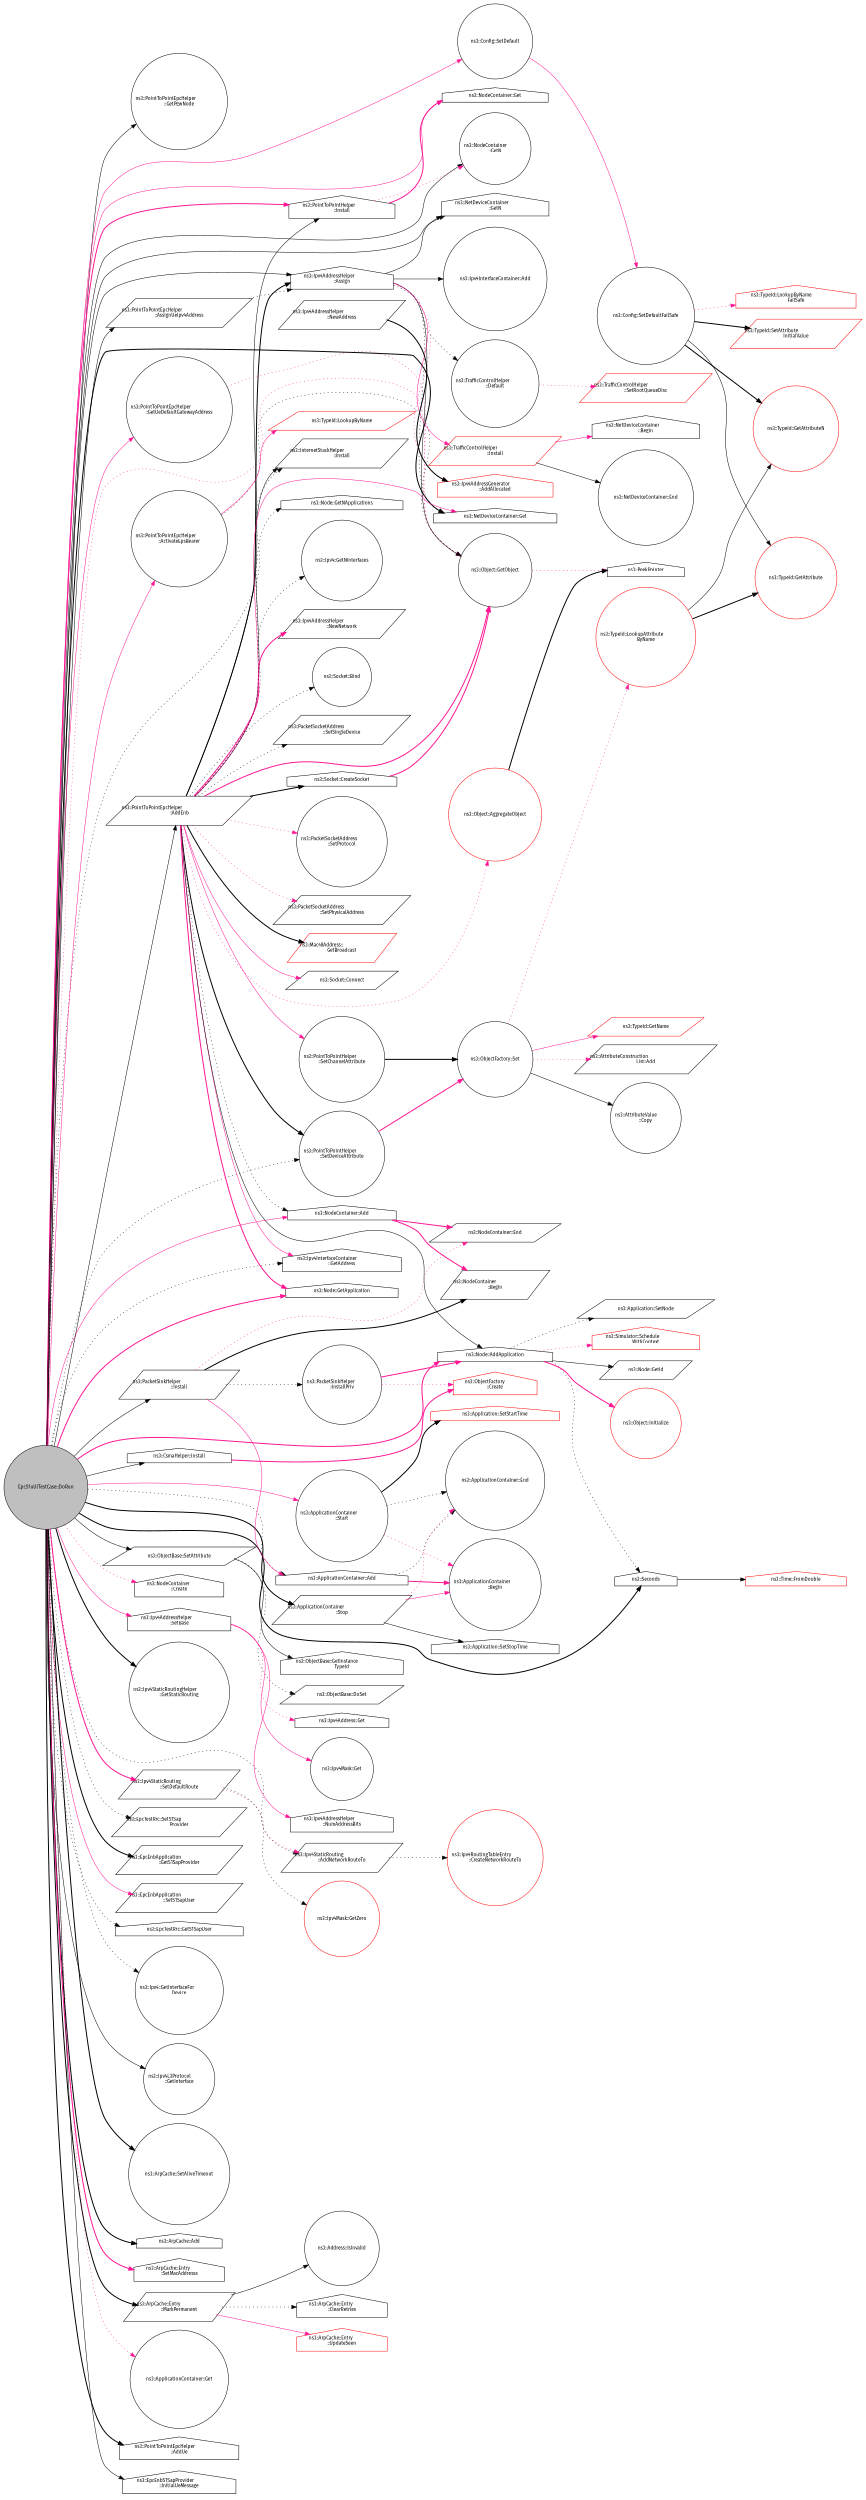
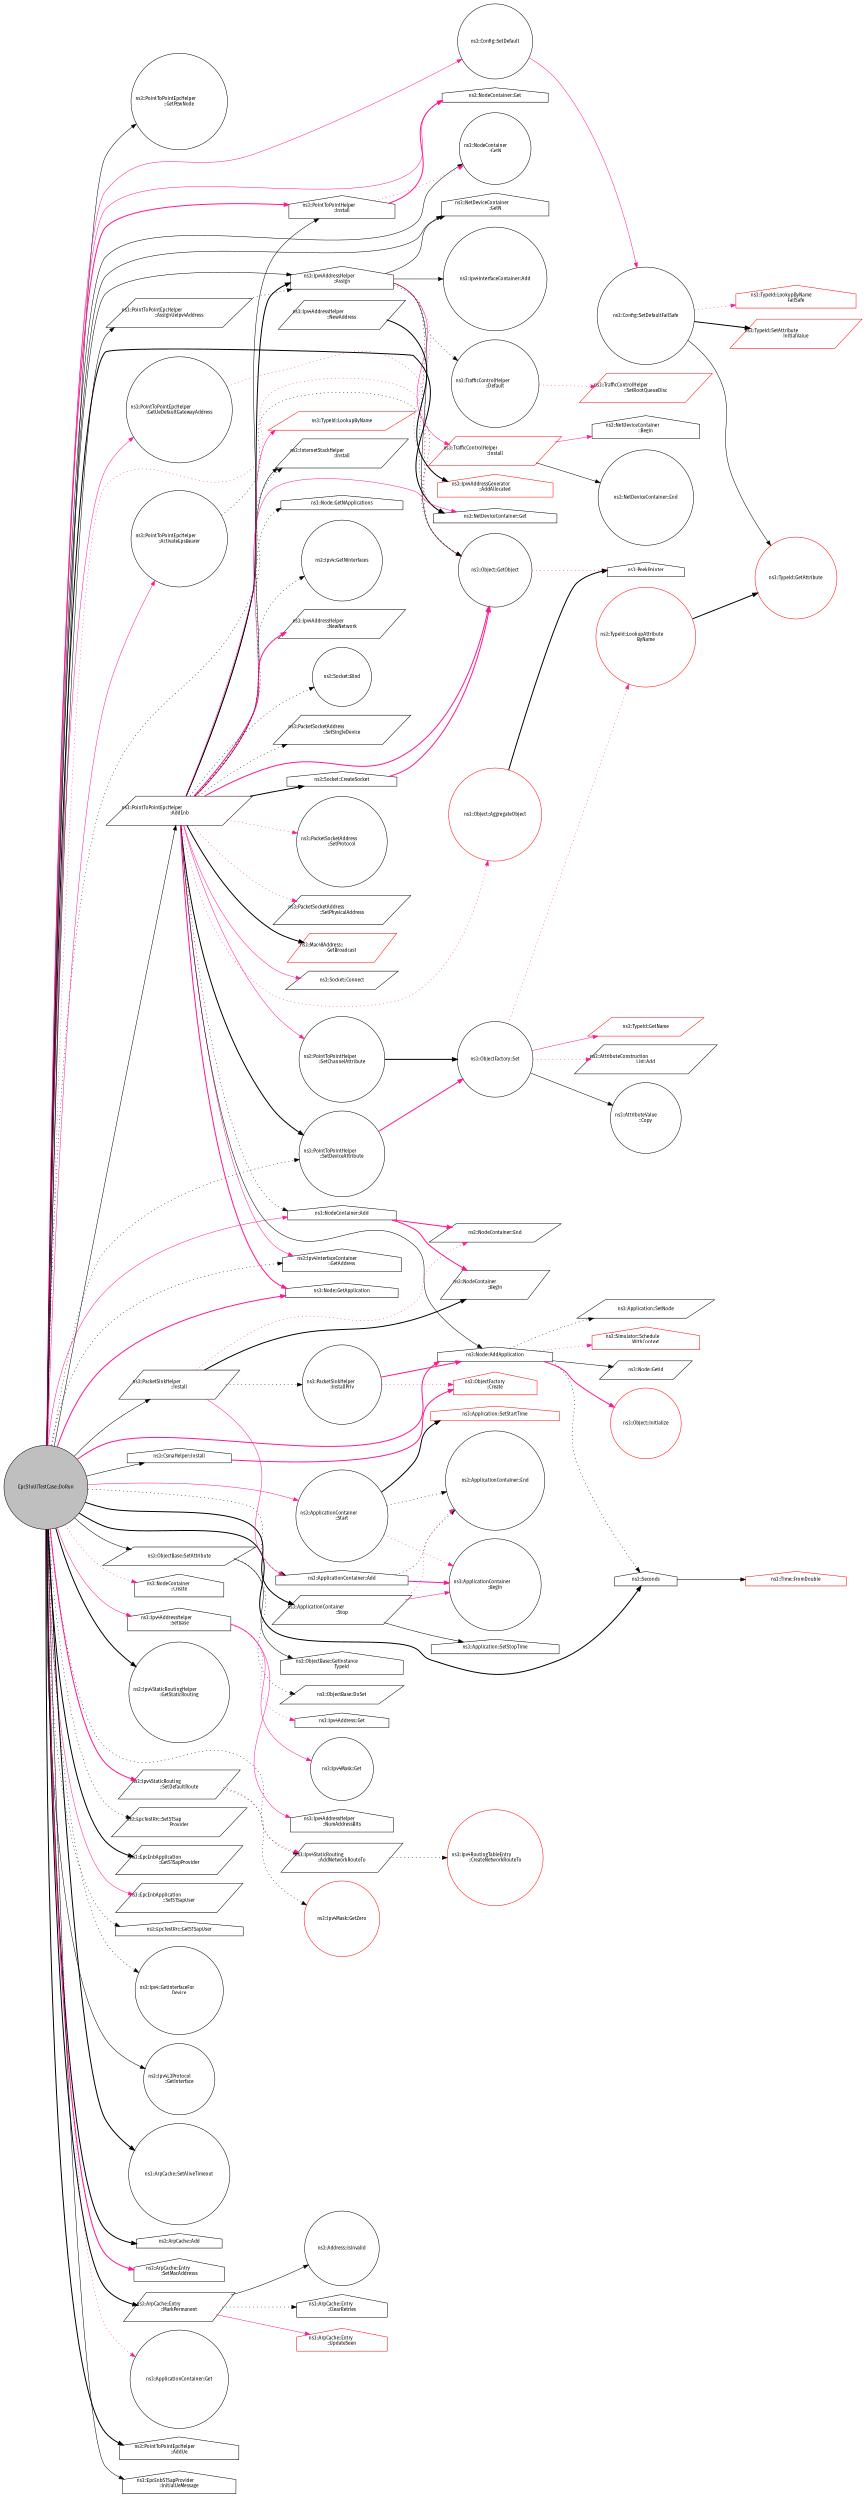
node "ns3::TypeId::GetAttributeN": removed
edge "ns3::PointToPointEpcHelper ::ActivateEpsBearer" -> "ns3::TypeId::LookupByName": now "ns3::PointToPointEpcHelper ::AddEnb" -> "ns3::TypeId::LookupByName"
